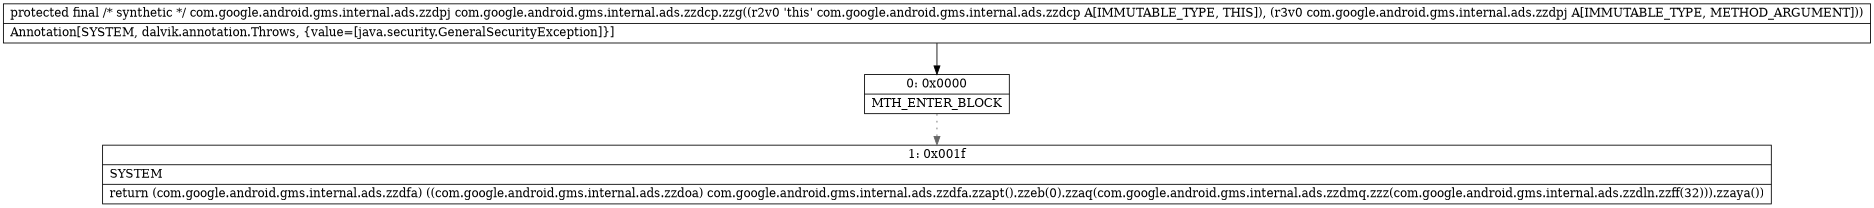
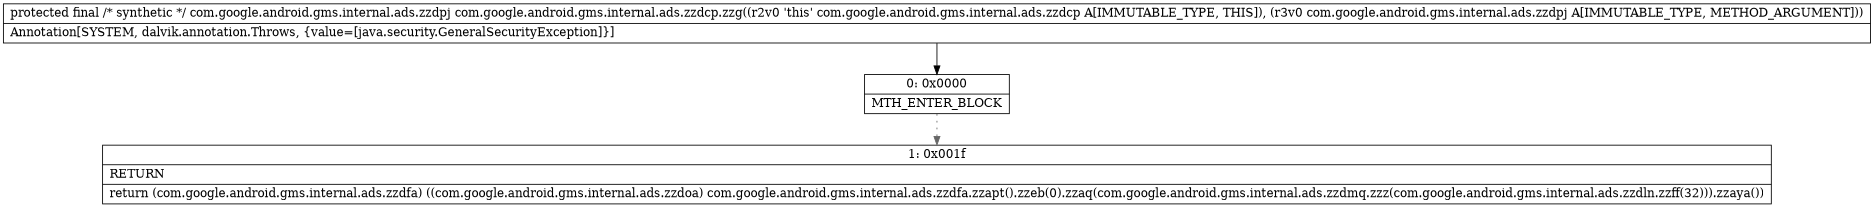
node "1: 0x001f": text "SYSTEM" -> "RETURN"
